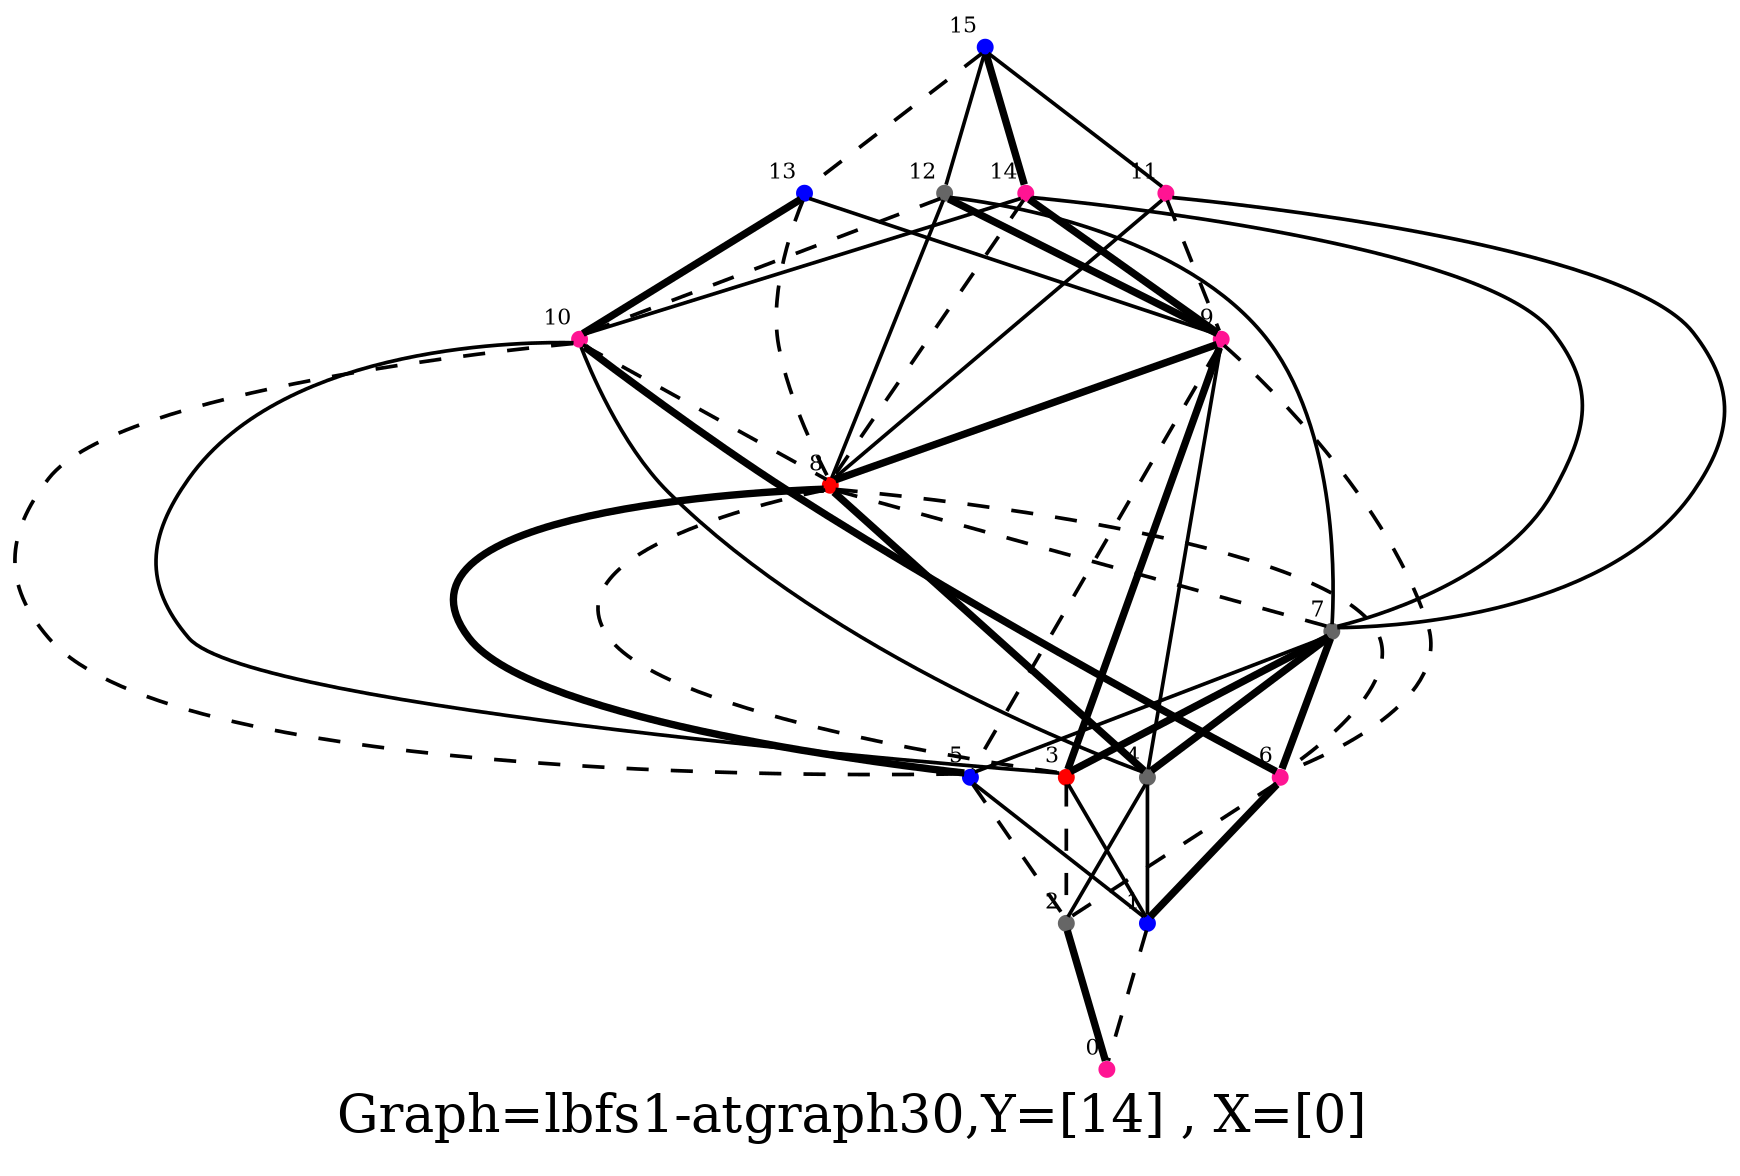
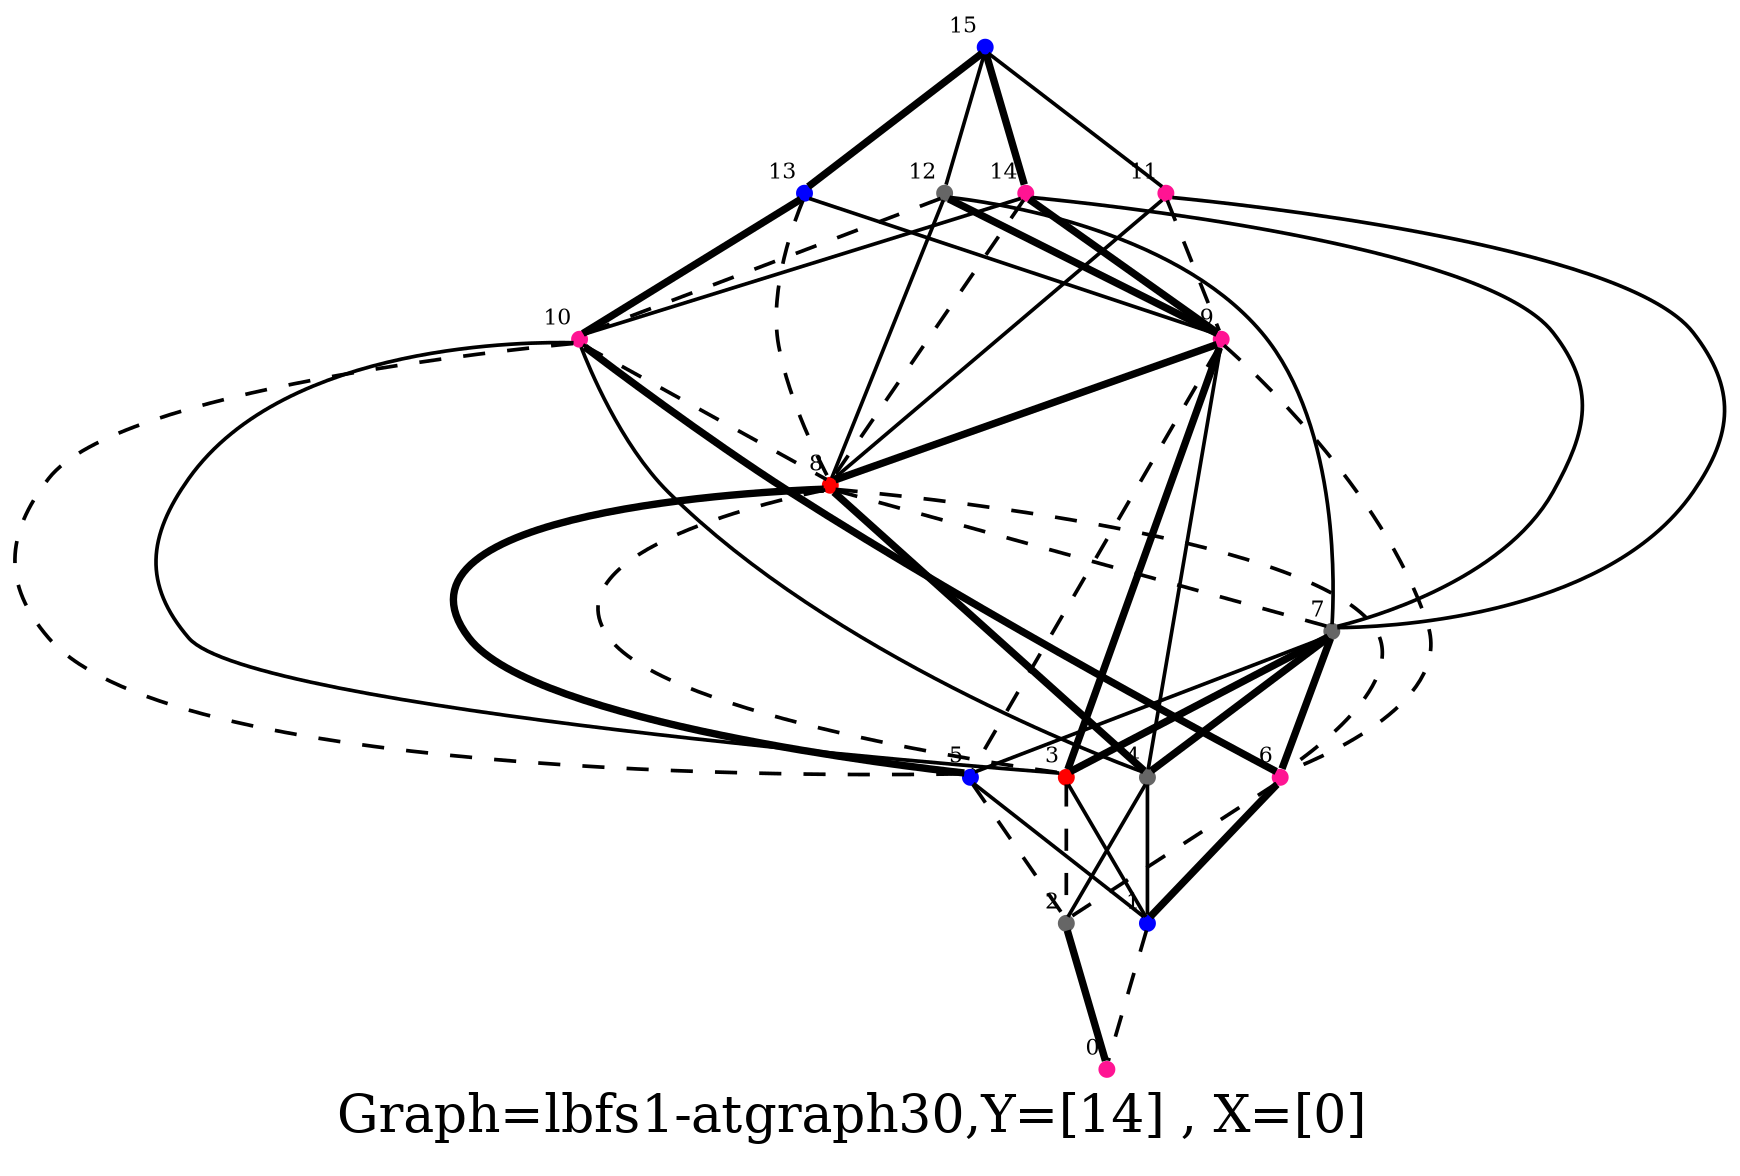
edge "15" -- "13": style dashed -> bold
